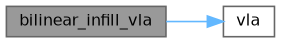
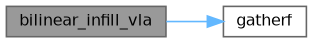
node "vla": label "vla" -> "gatherf"
